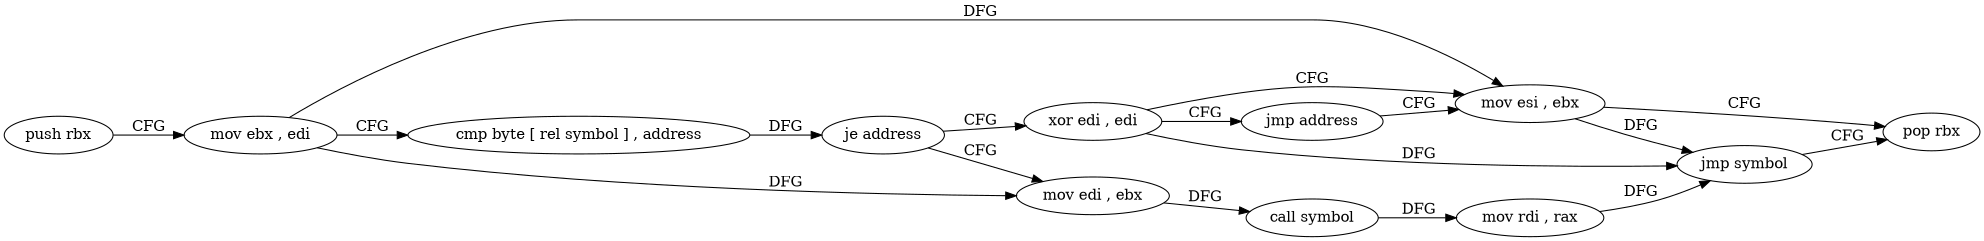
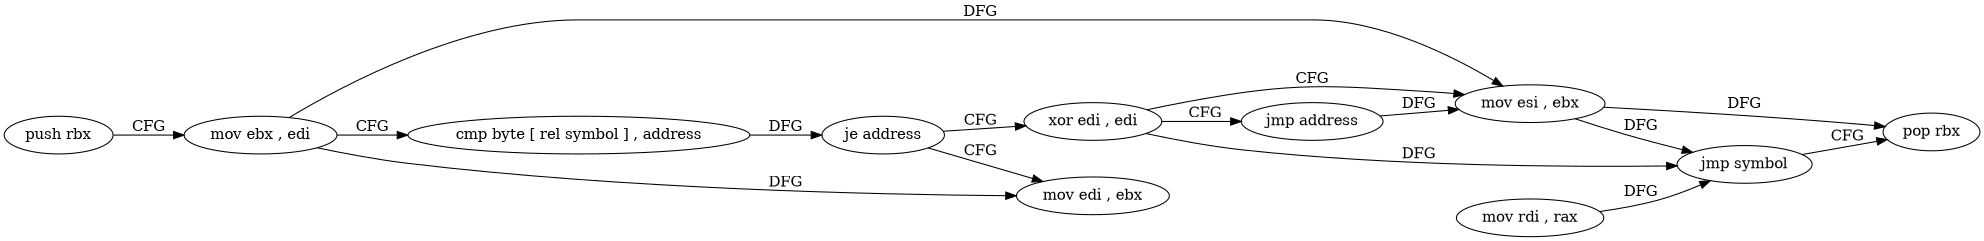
edge "jmp address" -> "mov esi , ebx": label "CFG" -> "DFG"
edge "mov esi , ebx" -> "pop rbx": label "CFG" -> "DFG"
node "call symbol": removed
